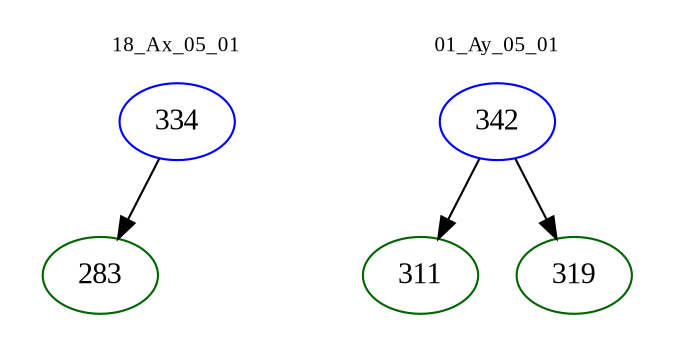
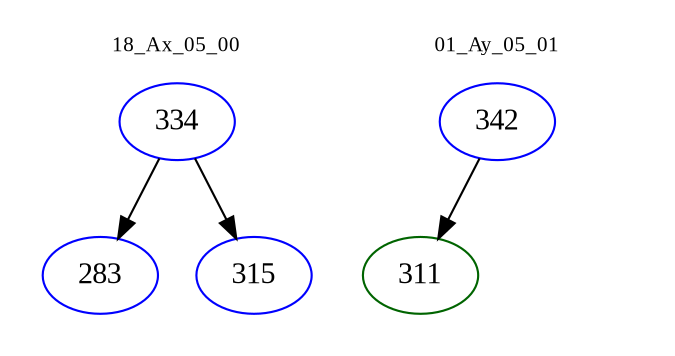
cluster "18_Ax_05_01": label "18_Ax_05_01" -> "18_Ax_05_00"
node "283": color darkgreen -> blue
node "315": added
node "319": removed
